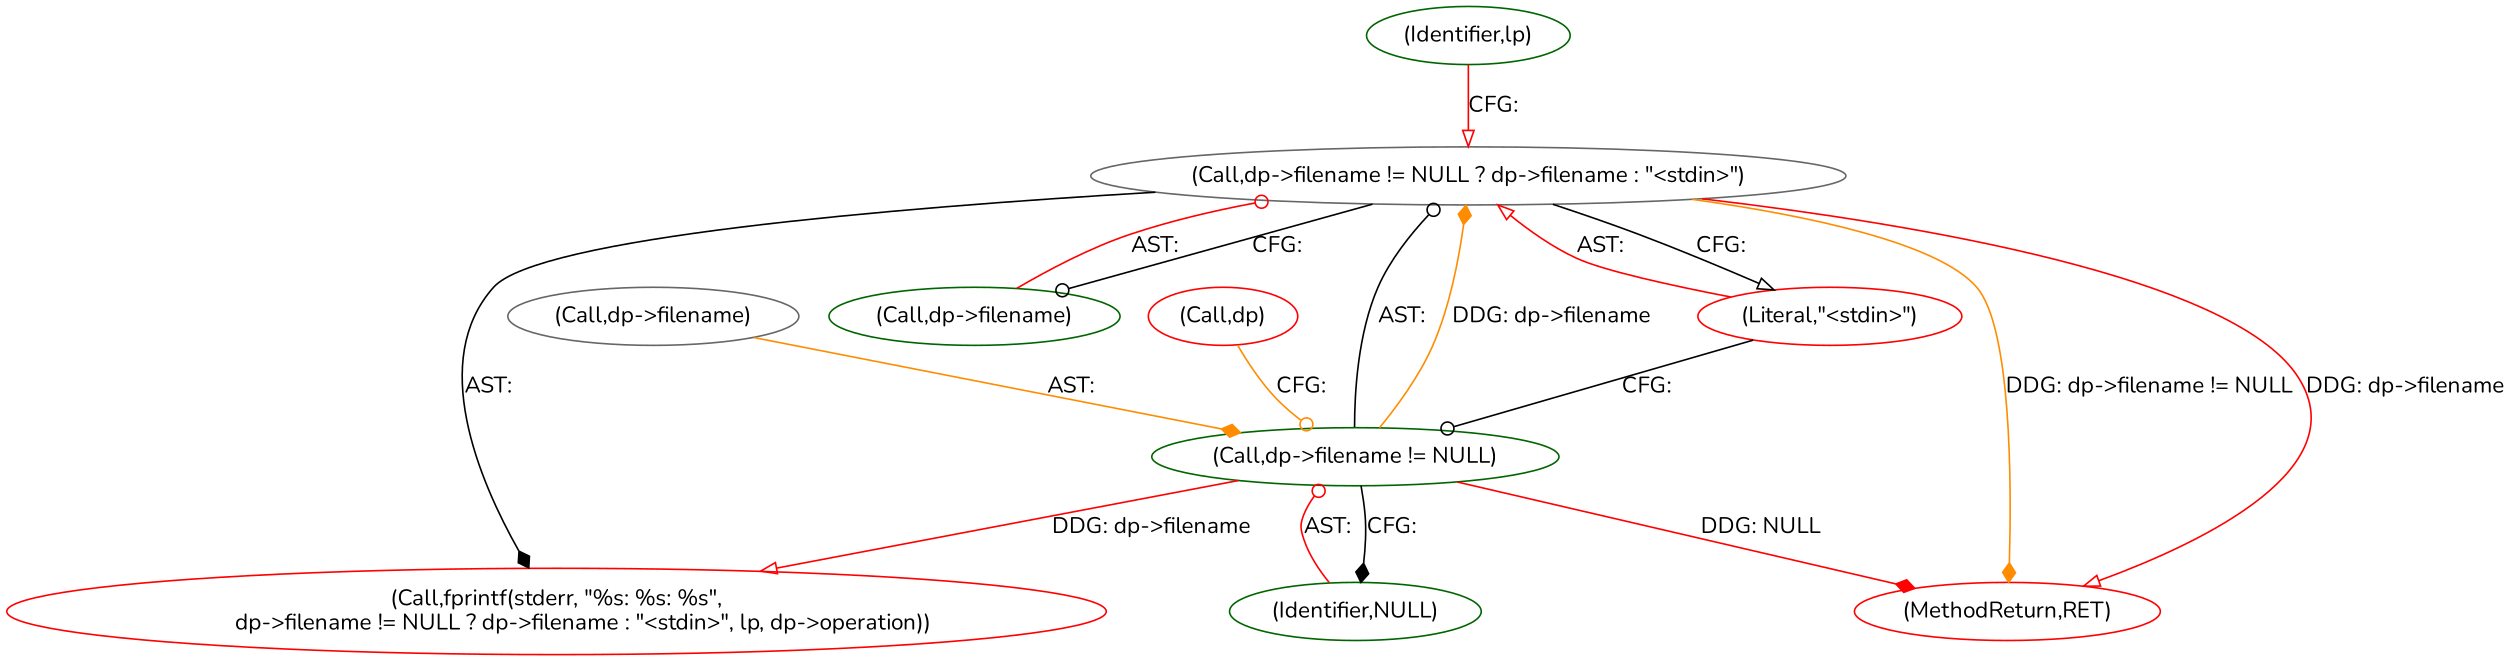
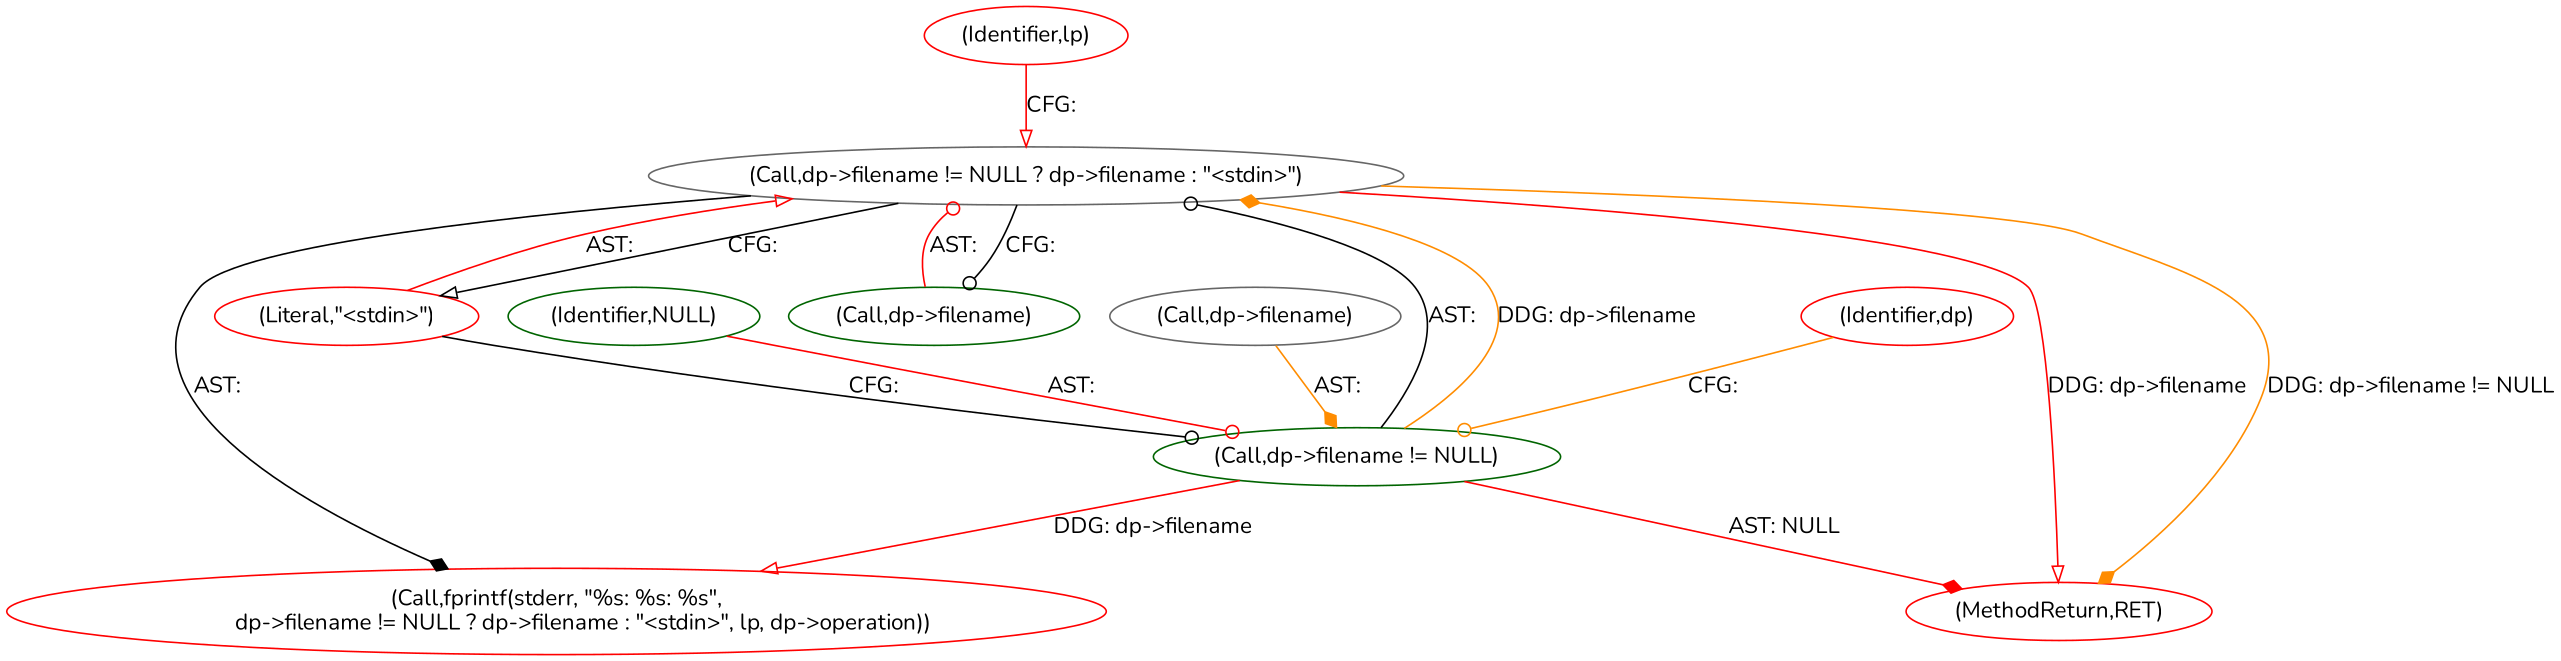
node "(Identifier,lp)": color darkgreen -> red
node "(Call,dp)": label "(Call,dp)" -> "(Identifier,dp)"
edge "(Call,dp->filename != NULL)" -> "(Identifier,NULL)": removed, label "CFG:"
edge "(Call,dp->filename != NULL)" -> "(MethodReturn,RET)": label "DDG: NULL" -> "AST: NULL"
